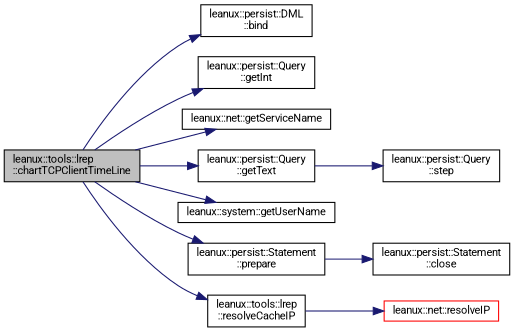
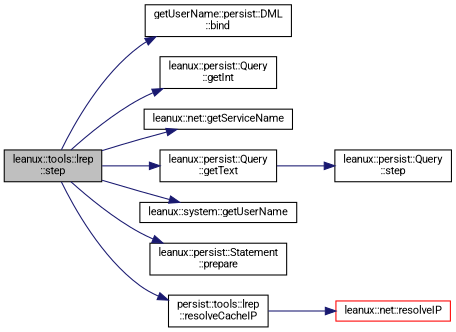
node "leanux::persist::DML ::bind": label "leanux::persist::DML ::bind" -> "getUserName::persist::DML ::bind"
node "leanux::tools::lrep ::chartTCPClientTimeLine": label "leanux::tools::lrep ::chartTCPClientTimeLine" -> "leanux::tools::lrep ::step"
node "leanux::persist::Statement ::close": removed
node "leanux::tools::lrep ::resolveCacheIP": label "leanux::tools::lrep ::resolveCacheIP" -> "persist::tools::lrep ::resolveCacheIP"
